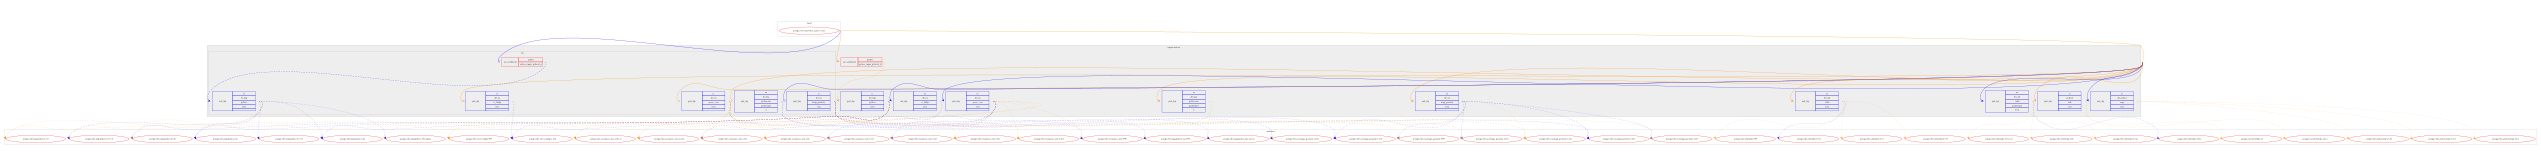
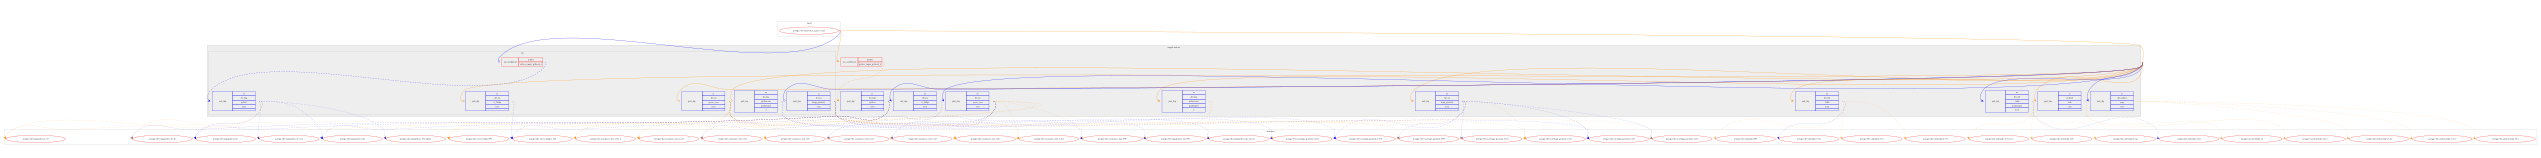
node "portage://dev-lang/python-2.7.17-r1": removed
